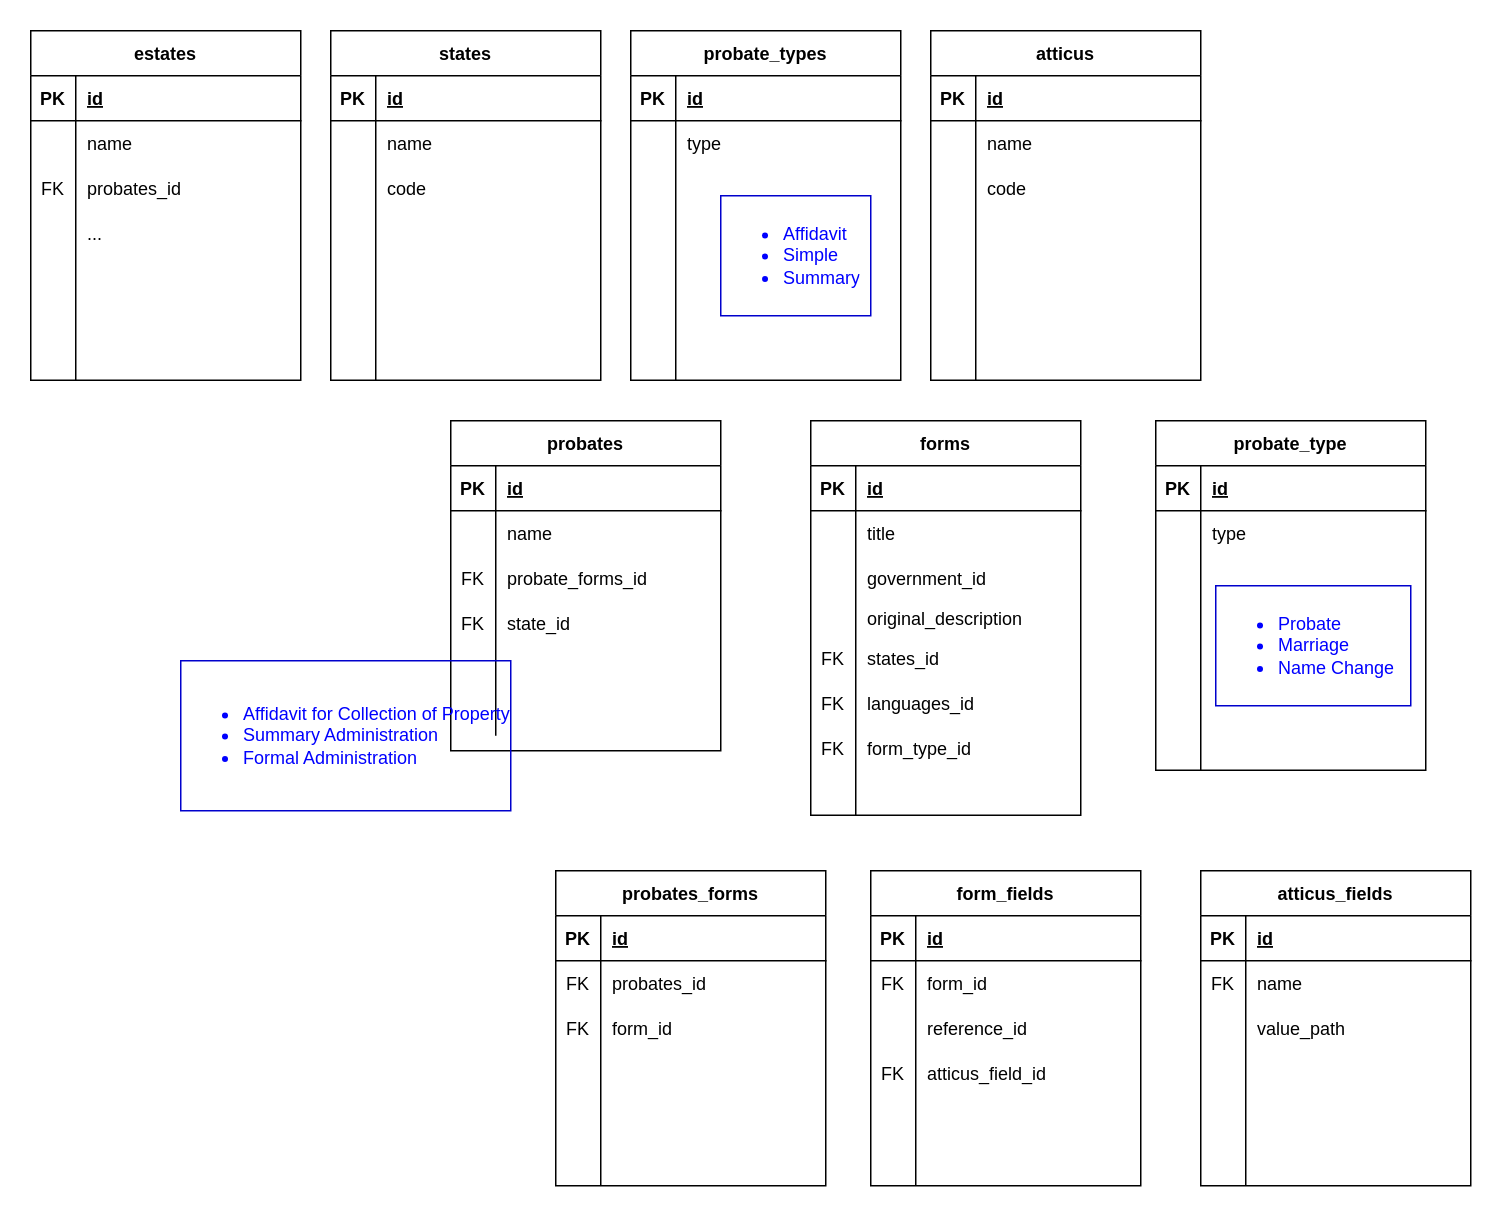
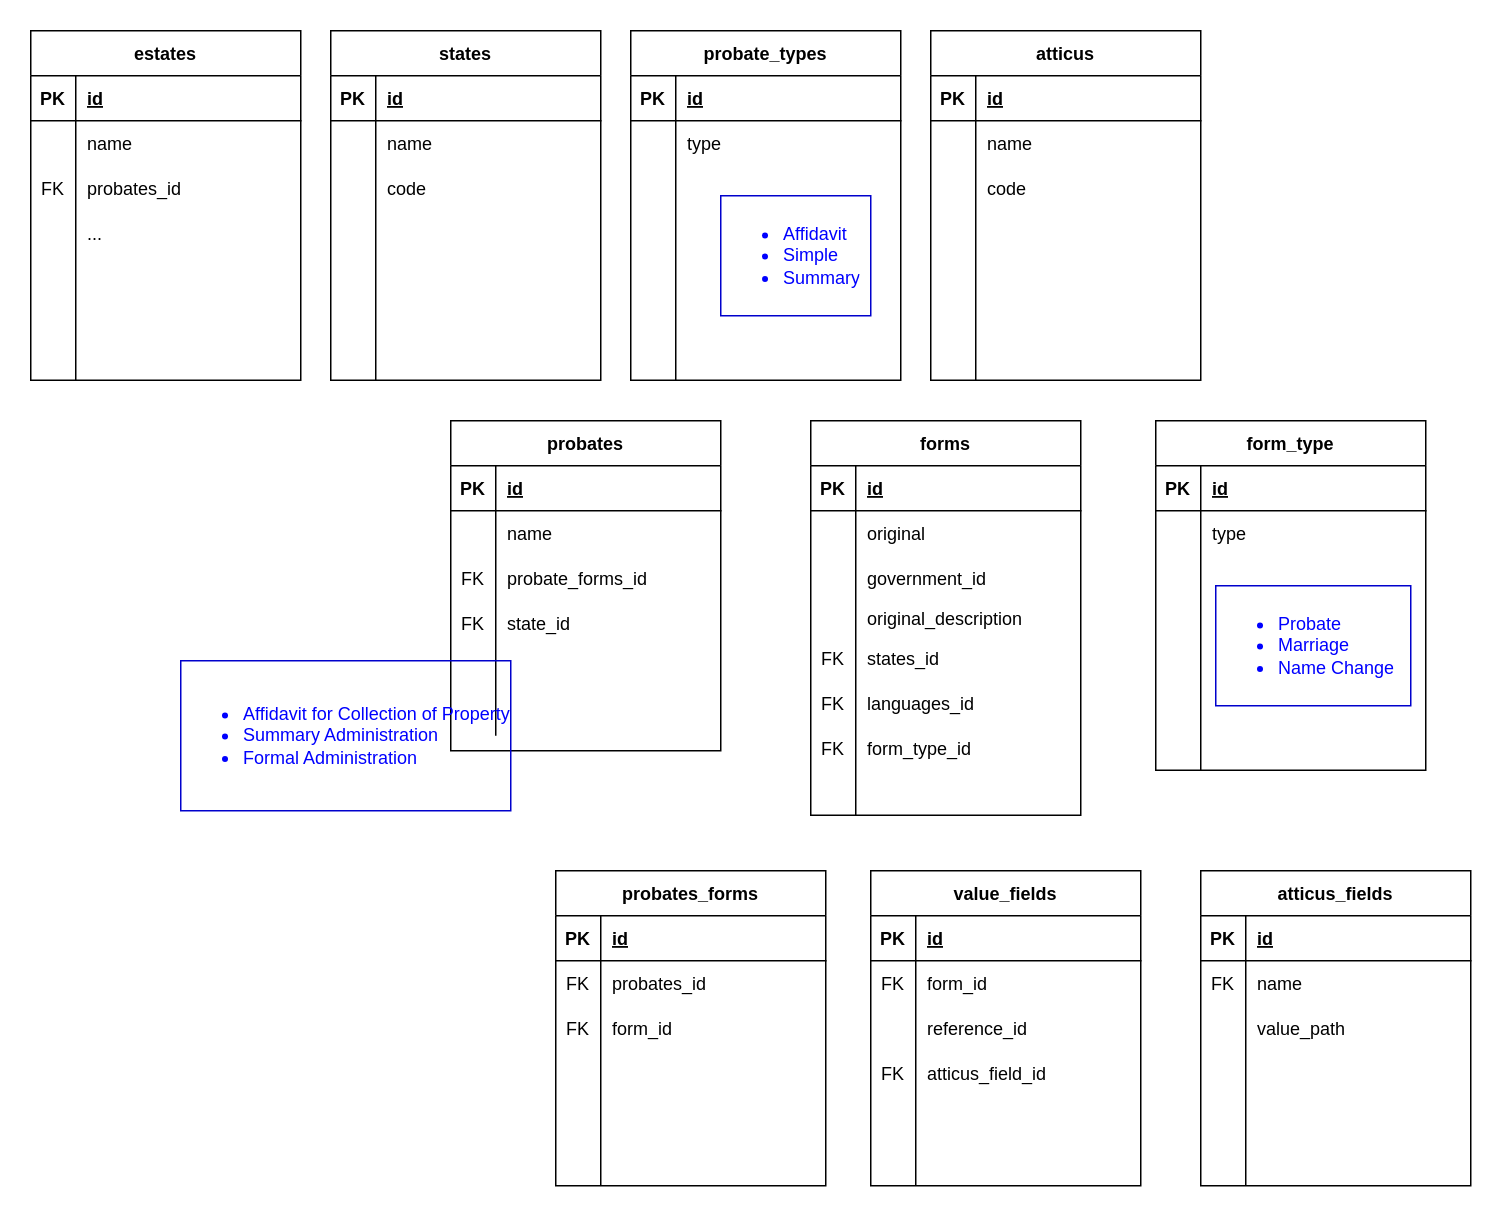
node "probate_type": label "probate_type" -> "form_type"
node "title": label "title" -> "original"
node "form_fields": label "form_fields" -> "value_fields"
